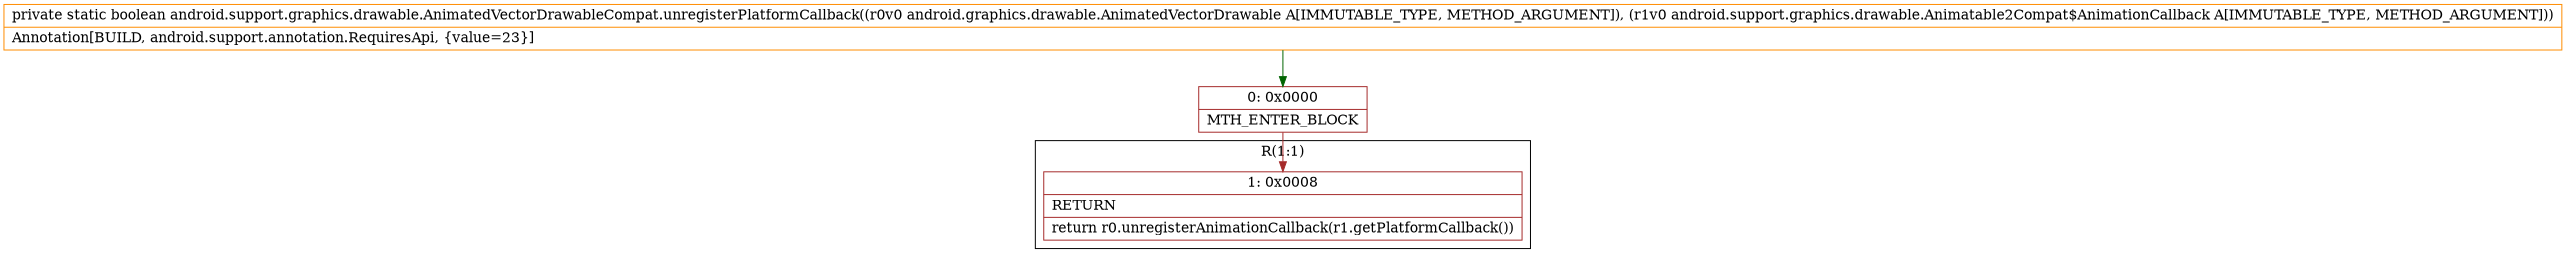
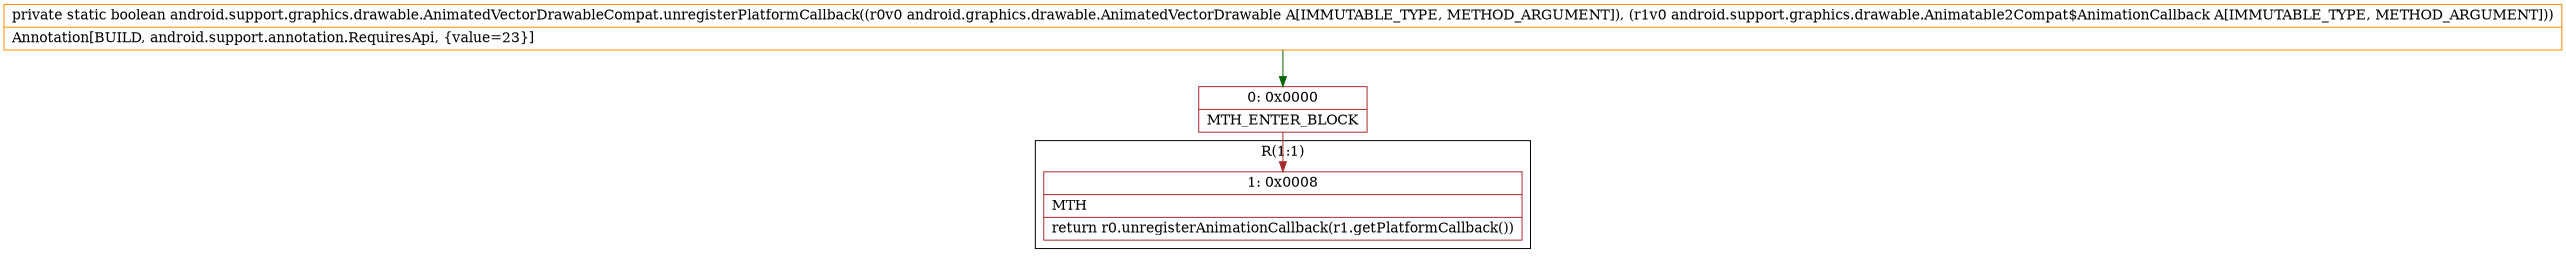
node "1: 0x0008": text "RETURN" -> "MTH"
